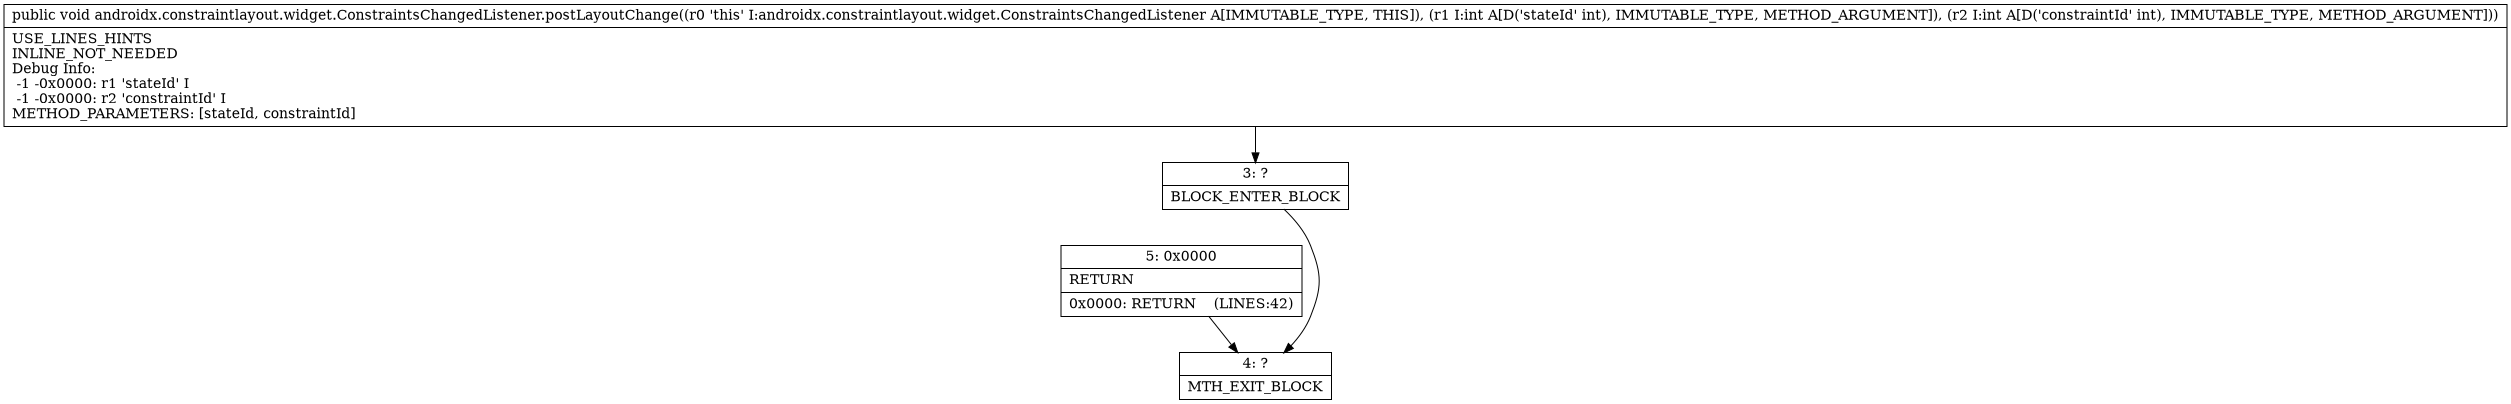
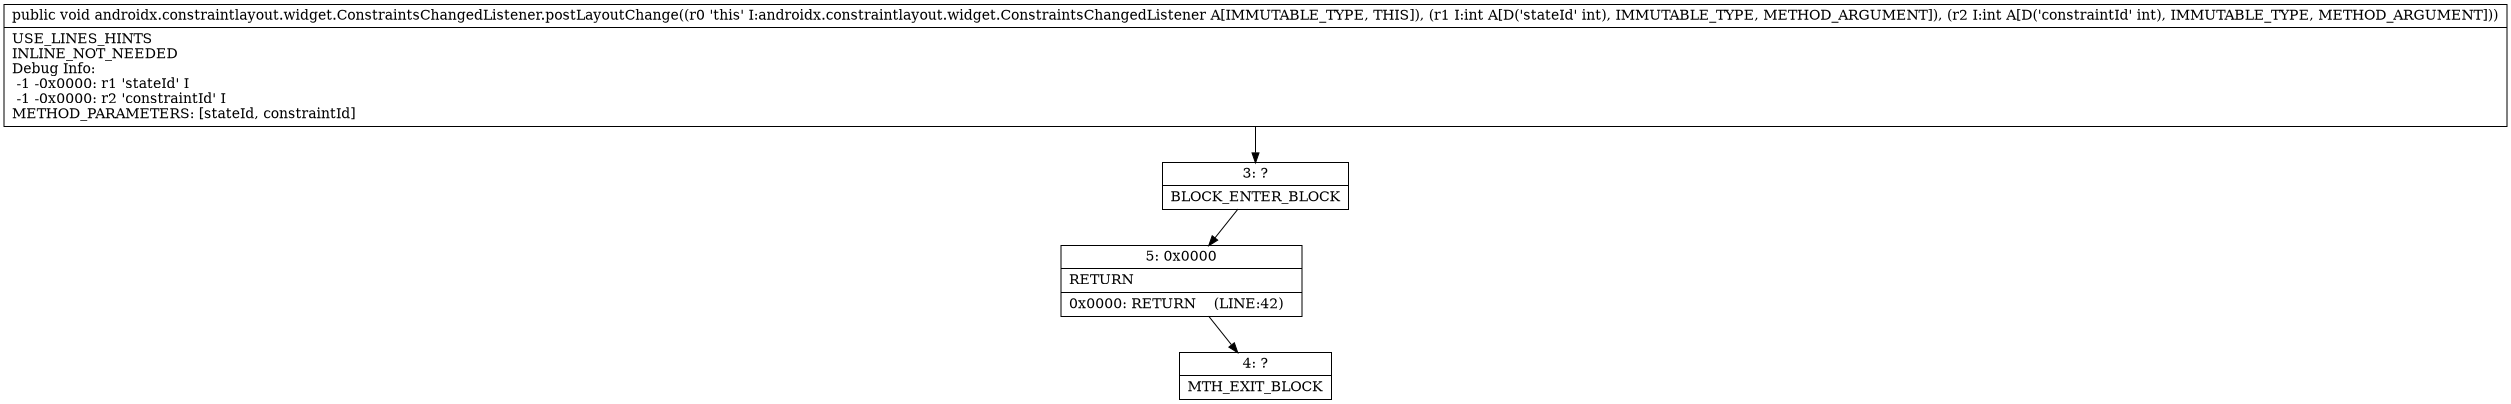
edge "3: ?" -> "4: ?": now "3: ?" -> "5: 0x0000"
node "5: 0x0000": text "0x0000: RETURN    (LINES:42)" -> "0x0000: RETURN    (LINE:42)"
